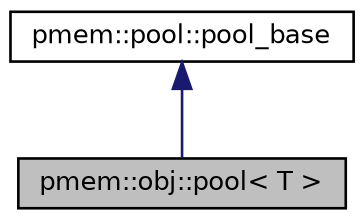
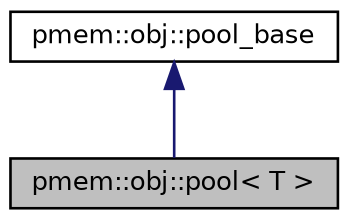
node "pmem::pool::pool_base": label "pmem::pool::pool_base" -> "pmem::obj::pool_base"
